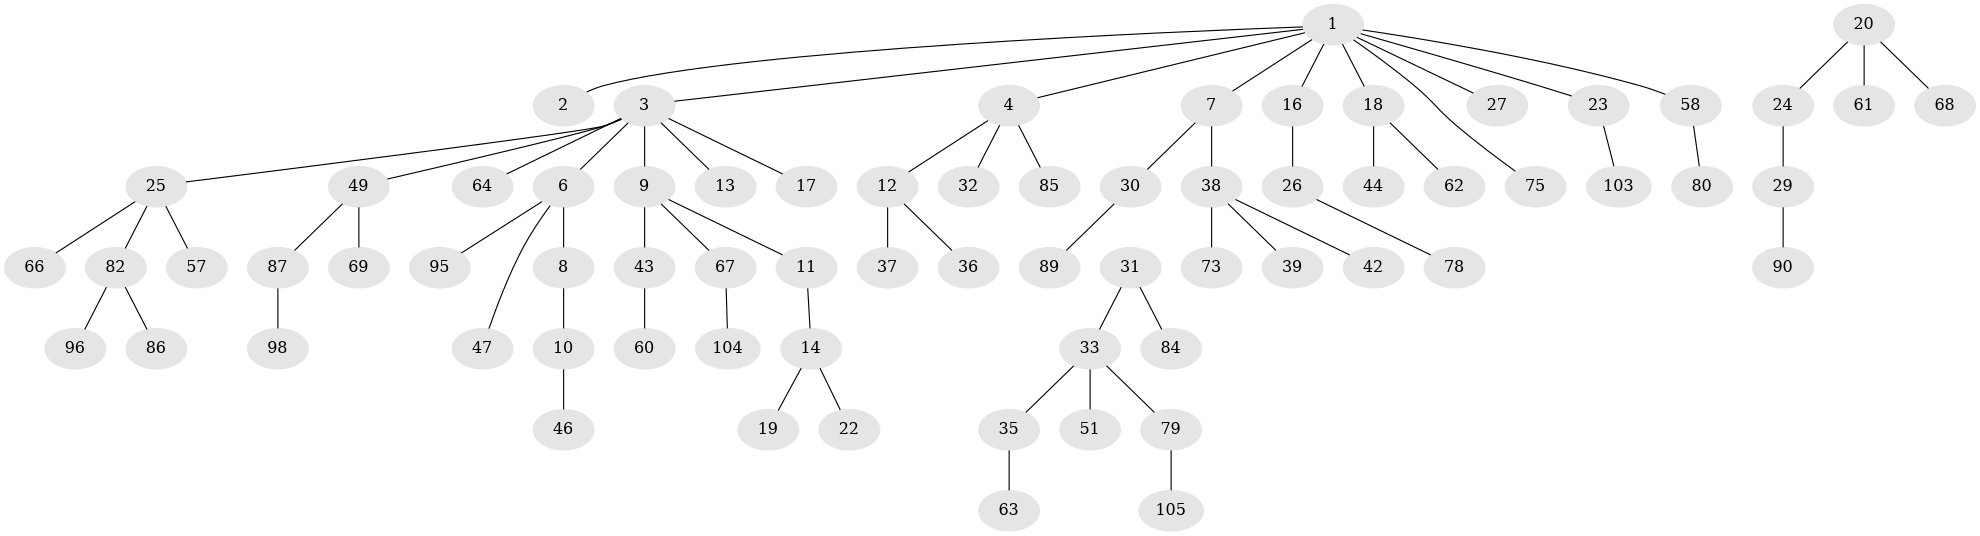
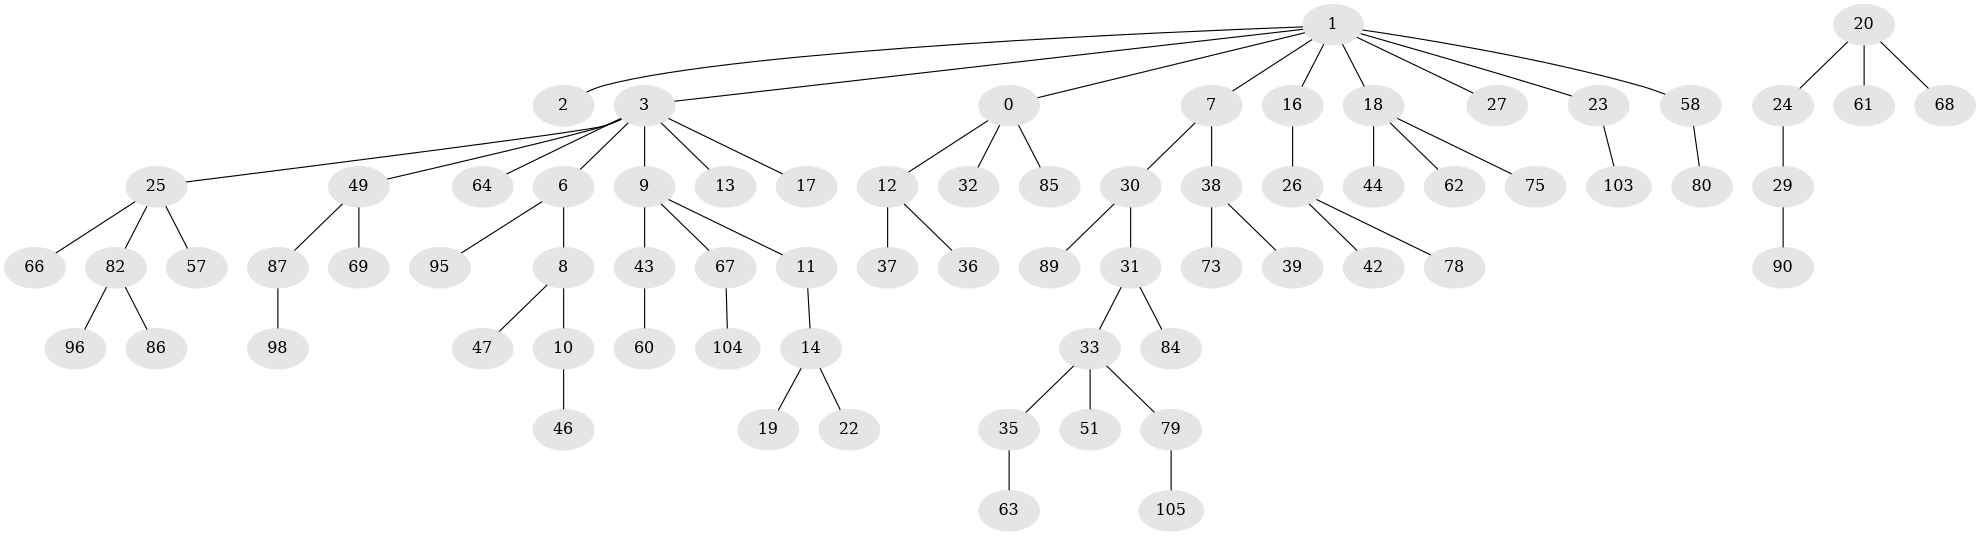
edge "1" -- "75": now "18" -- "75"
node "4": label "4" -> "0"
edge "30" -- "31": added
edge "38" -- "42": now "26" -- "42"
edge "6" -- "47": now "8" -- "47"
